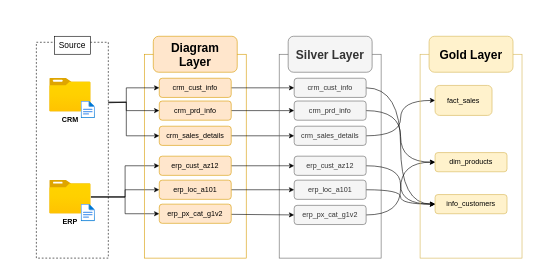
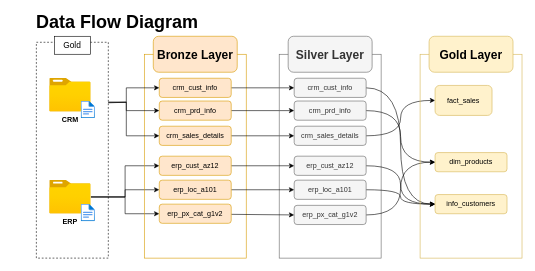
node "Data Flow Diagram": added
node "Source": label "Source" -> "Gold"
node "Diagram Layer": label "Diagram Layer" -> "Bronze Layer"
